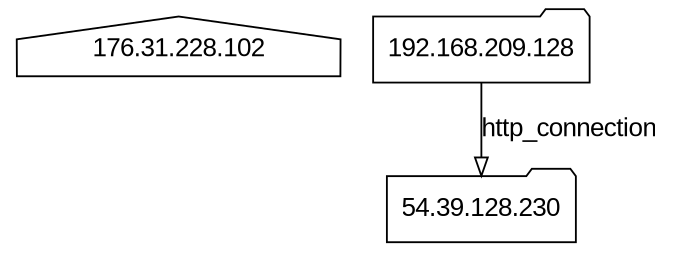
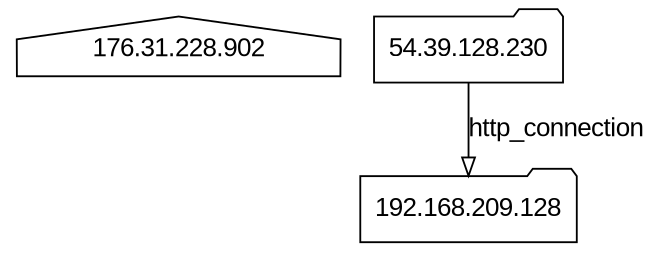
node "176.31.228.102": label "176.31.228.102" -> "176.31.228.902"
edge "192.168.209.128" -> "54.39.128.230": reversed
